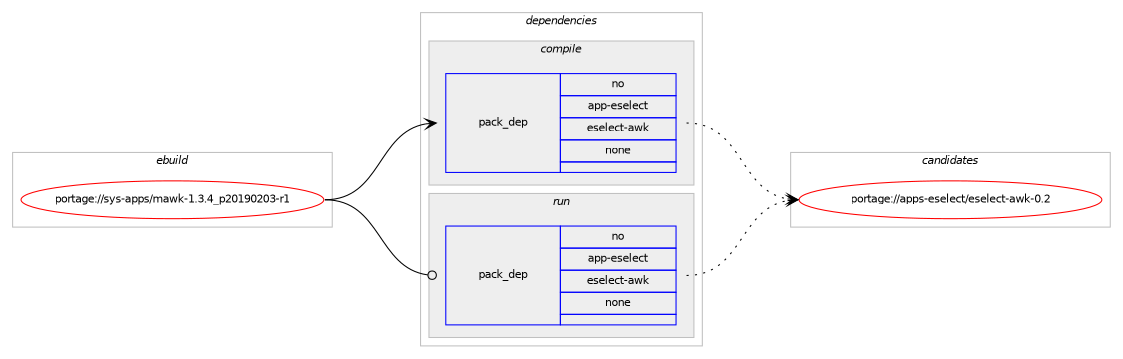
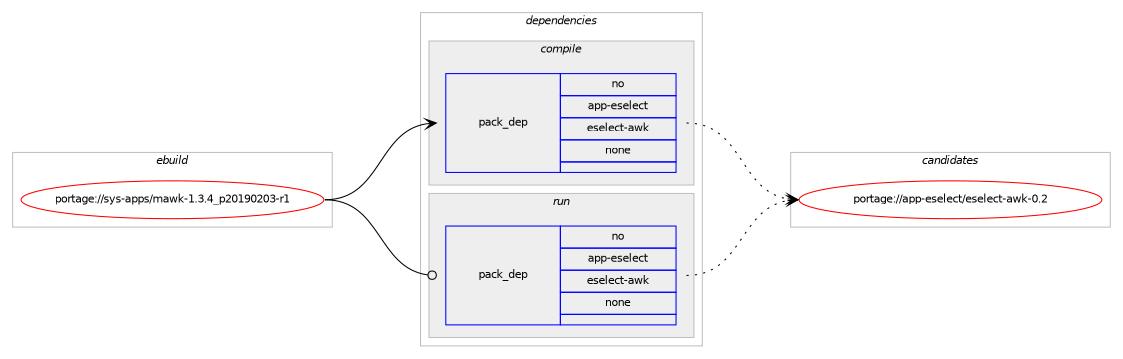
node "portage://apps-eselect/eselect-awk-0.2": label "portage://apps-eselect/eselect-awk-0.2" -> "portage://app-eselect/eselect-awk-0.2"
